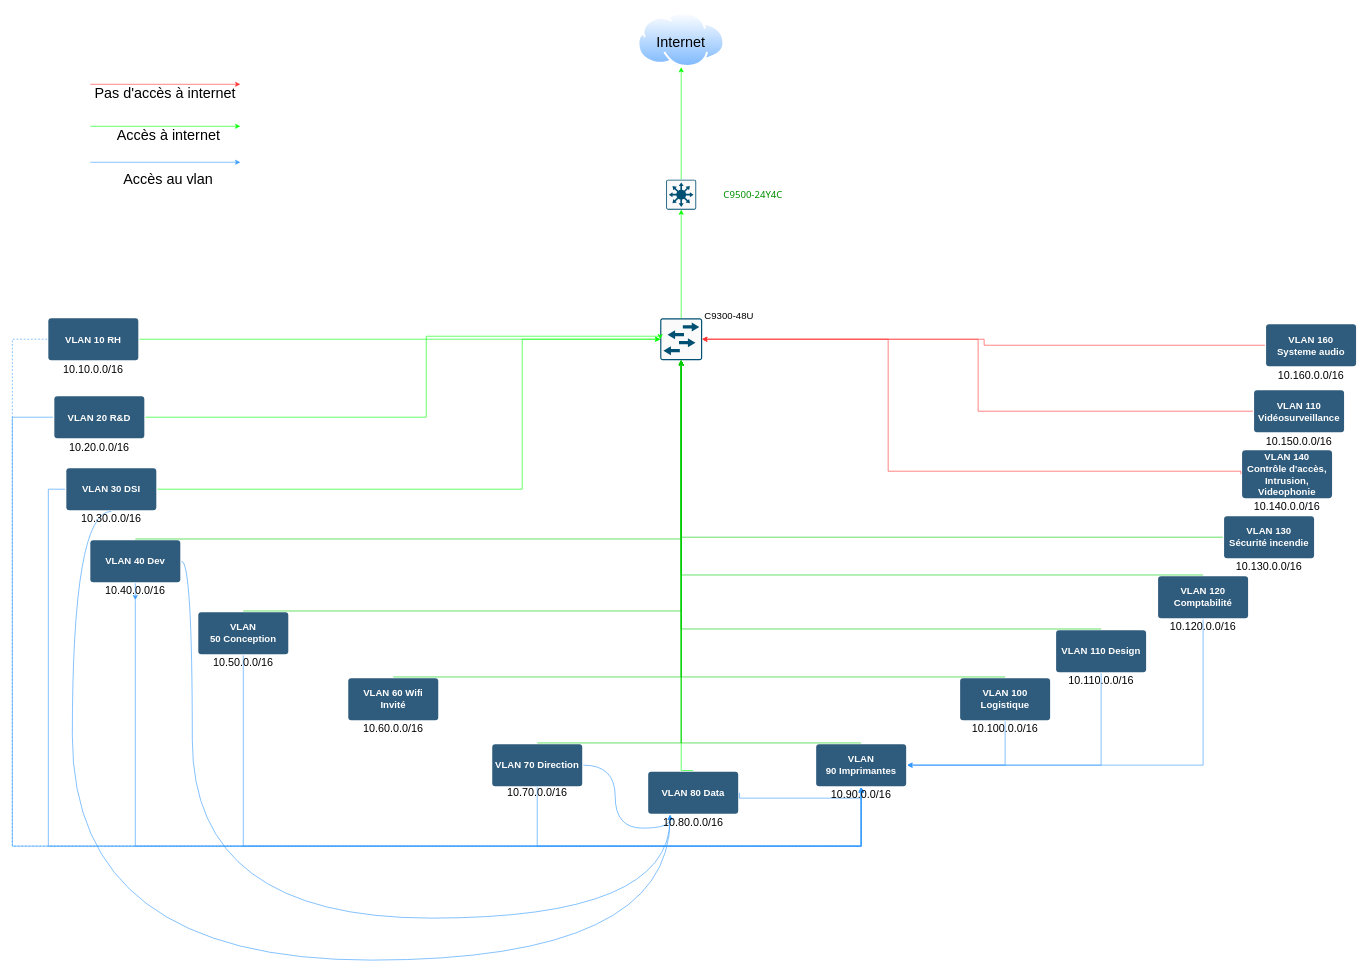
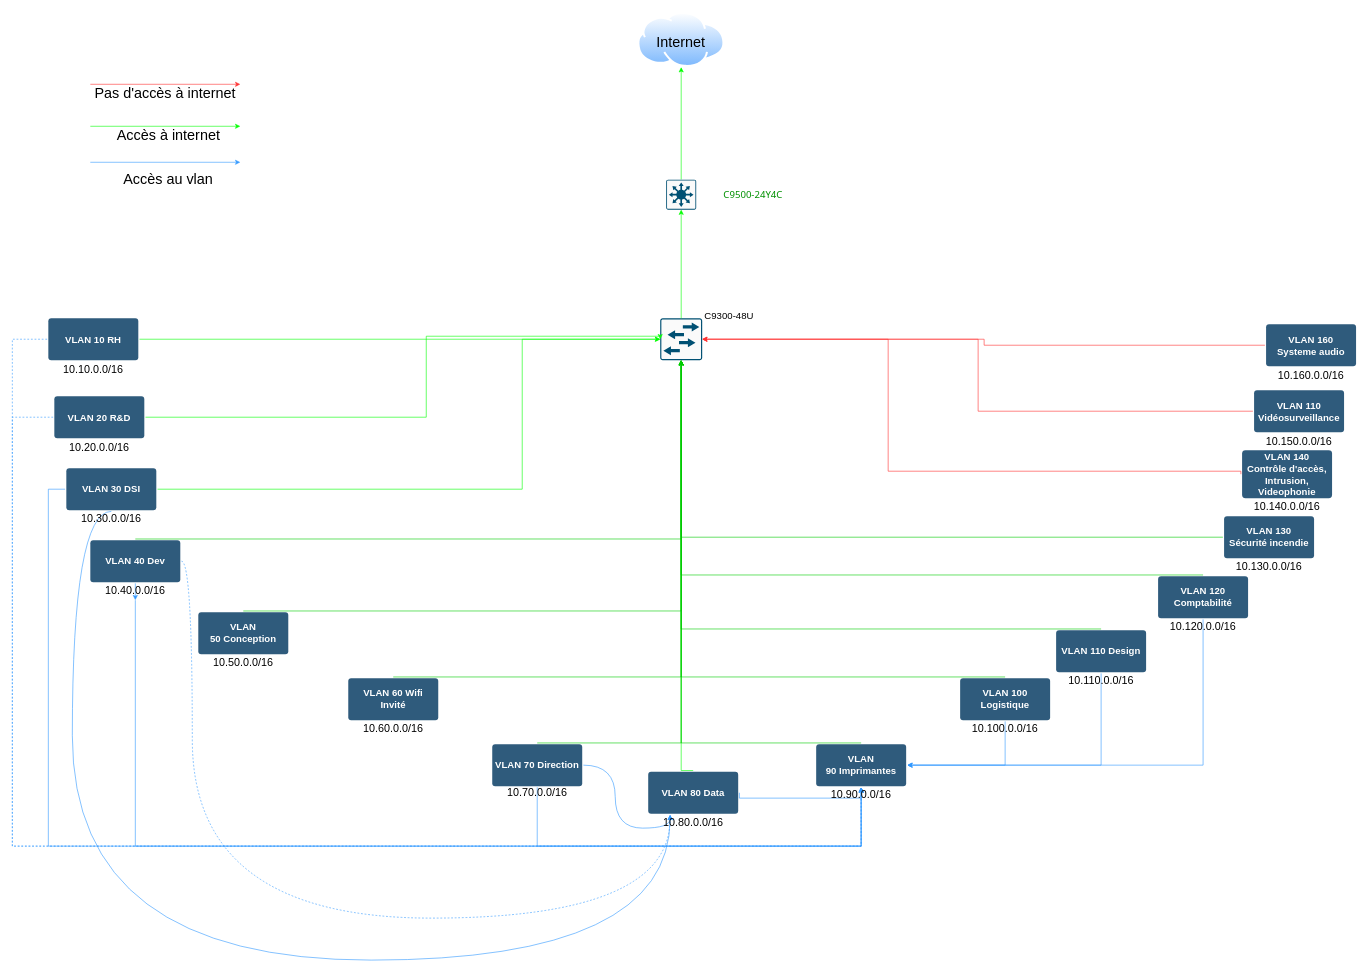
edge "VLAN 20 R&D" -> "VLAN 90 Imprimantes": style solid -> dashed
edge "VLAN 50 Conception" -> "VLAN 90 Imprimantes": removed
edge "VLAN 40 Dev" -> "VLAN 80 Data": style solid -> dashed
